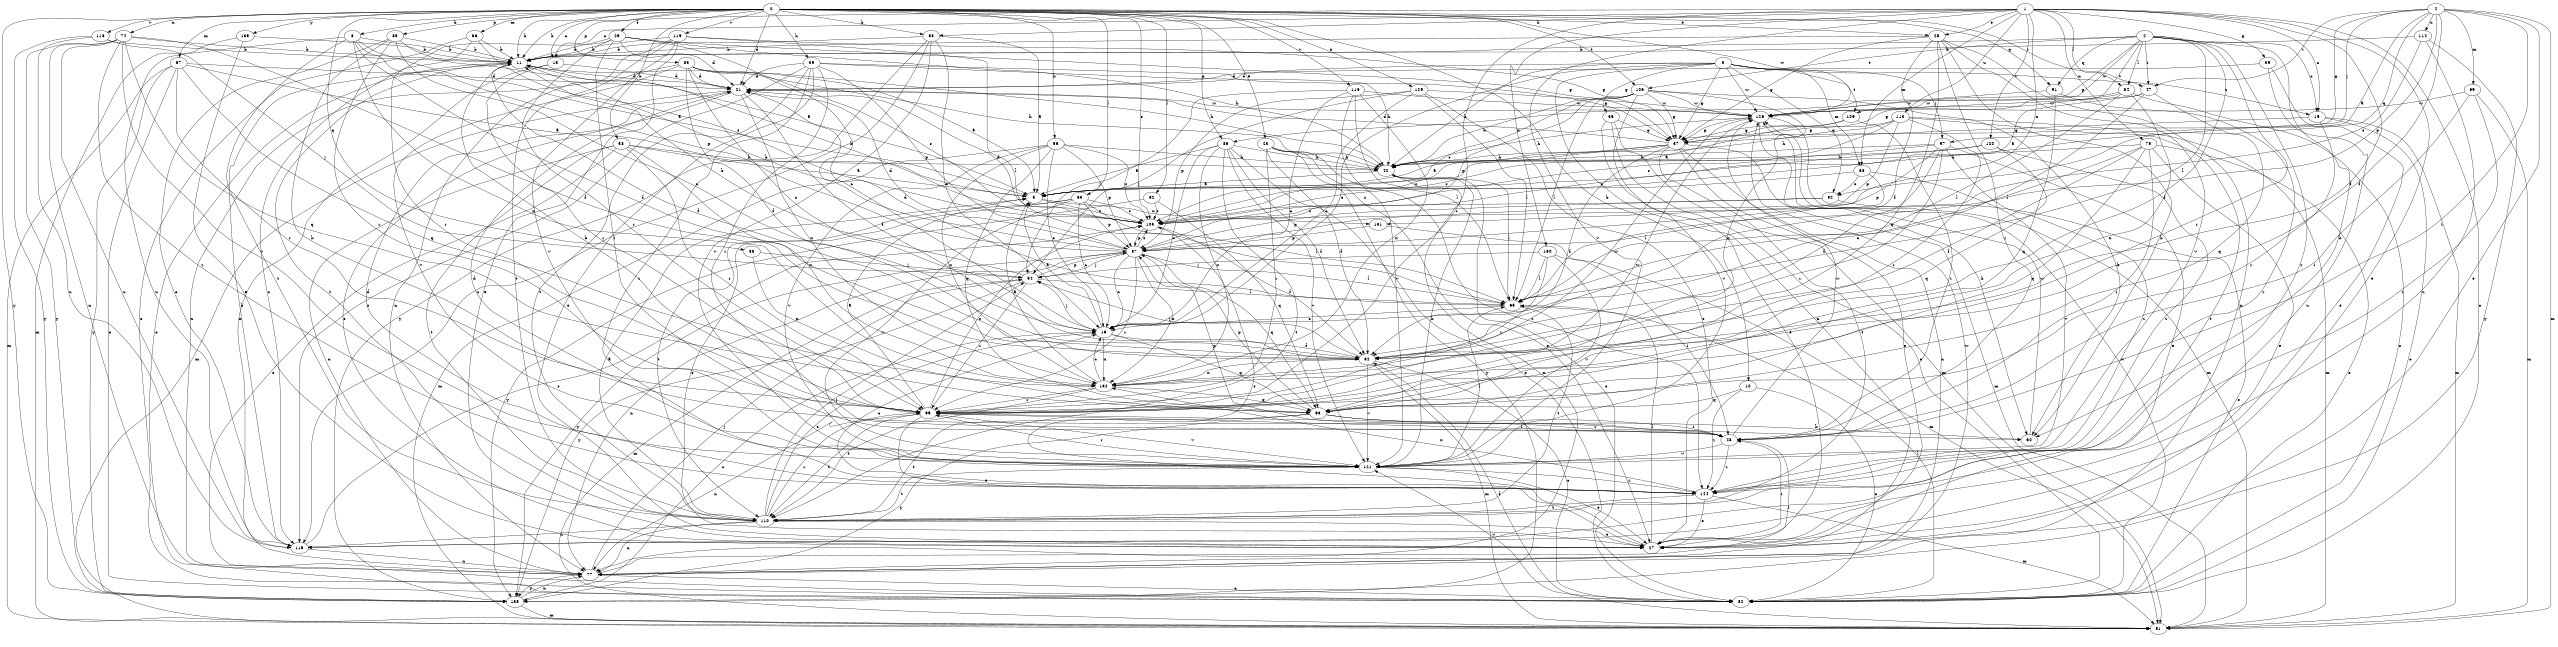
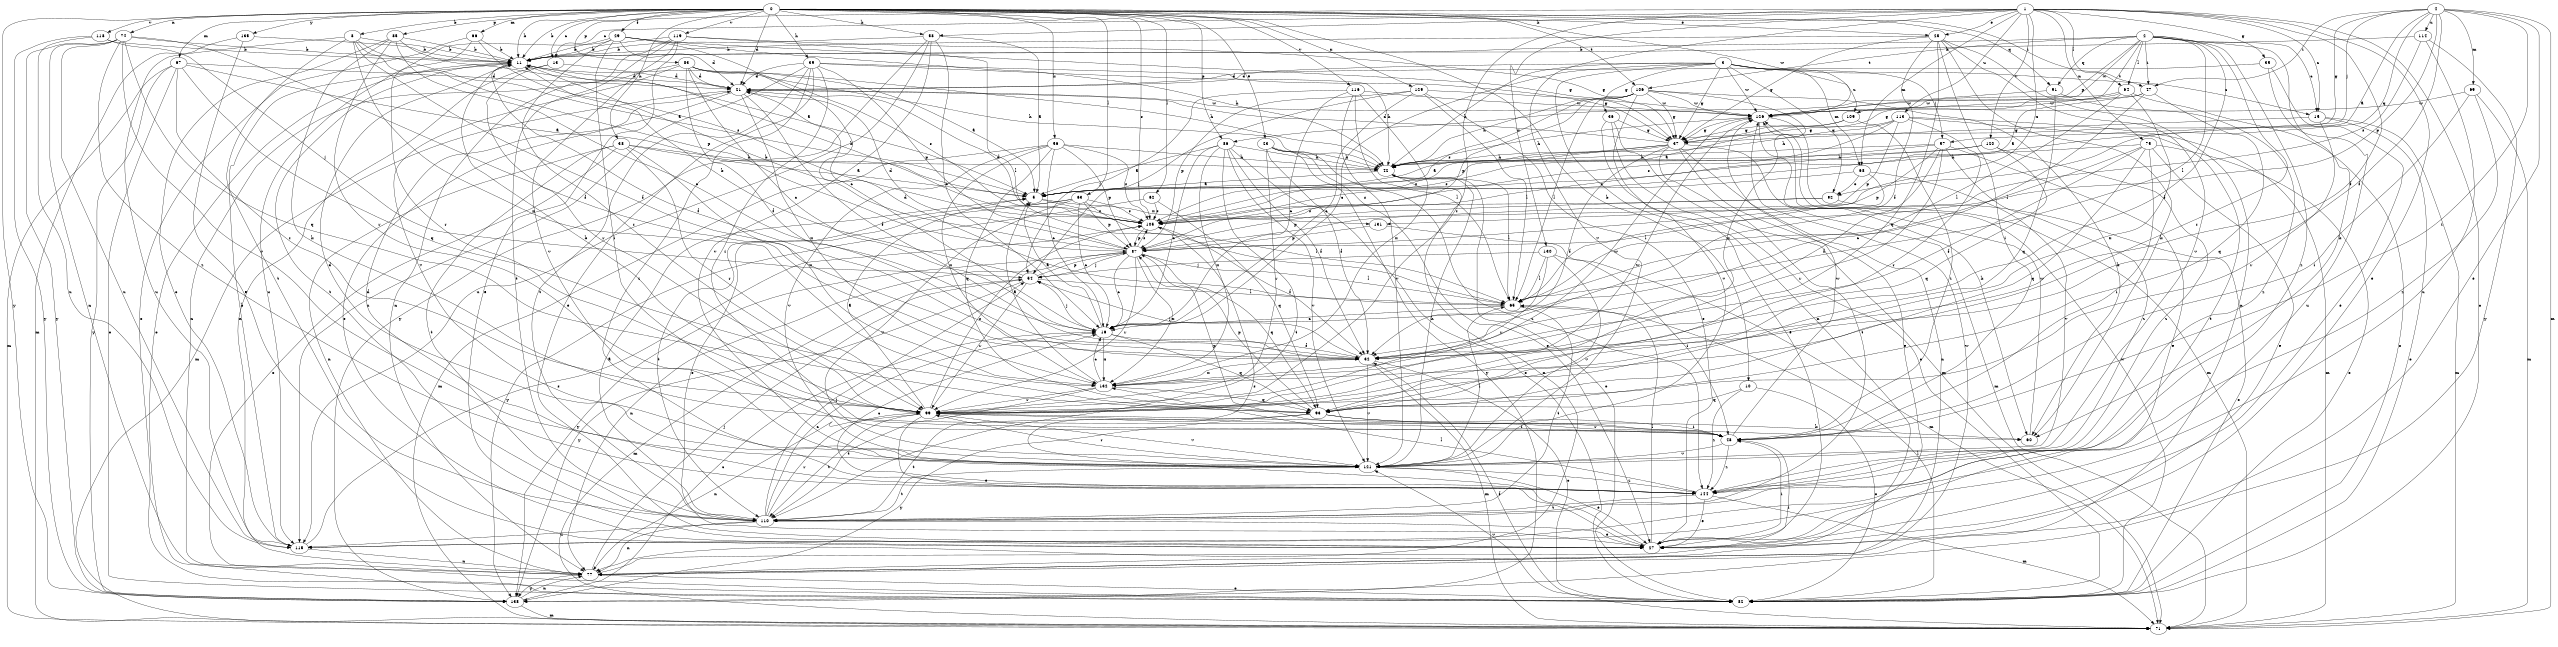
edge "3" -> "109": label "t" -> "u"
node "88": removed
edge "121" -> "21": now "121" -> "11"
edge "144" -> "132": label "x" -> "l"
node "51": label "51" -> "71"
